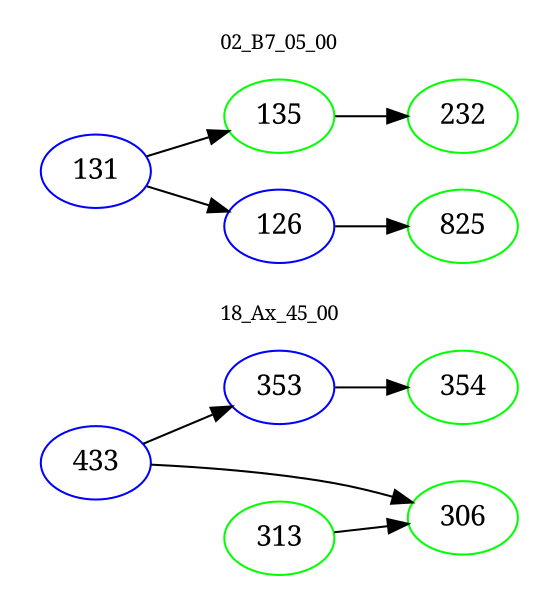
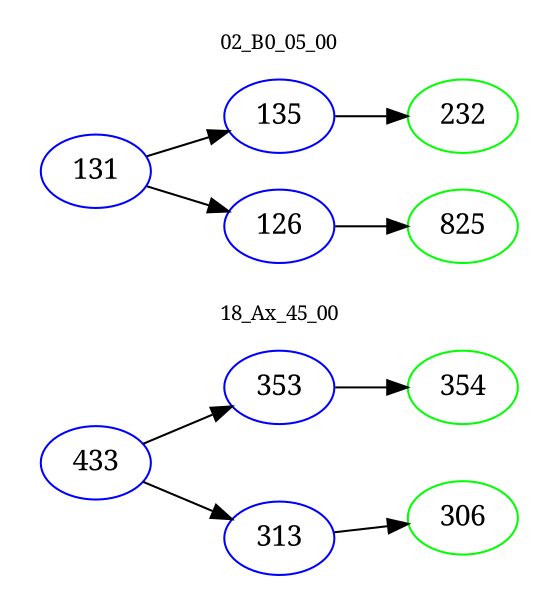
cluster "02_B7_05_00": label "02_B7_05_00" -> "02_B0_05_00"
node "135": color green -> blue
edge "433" -> "306": now "433" -> "313"
node "313": color green -> blue
